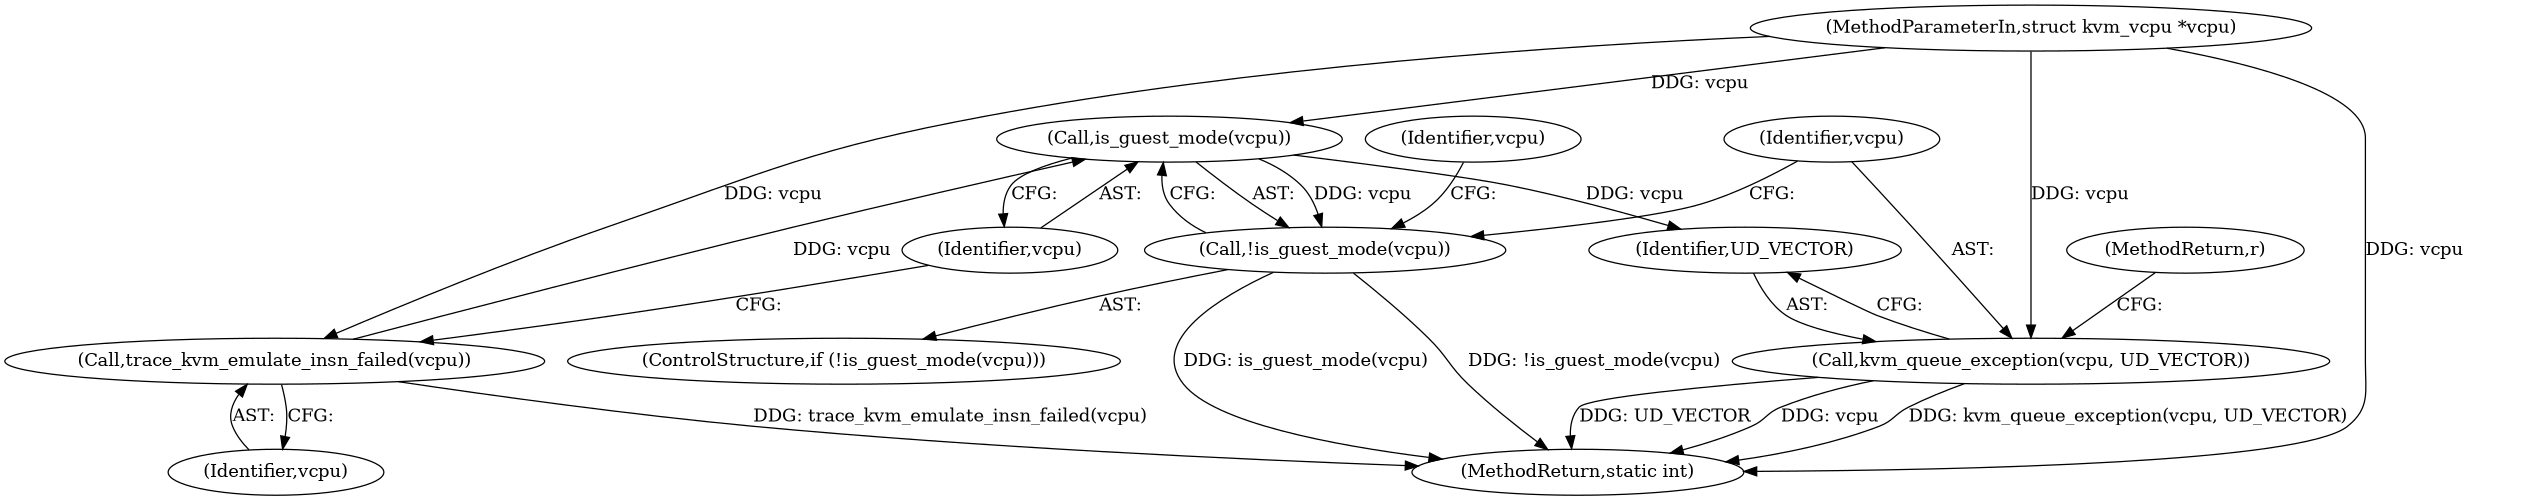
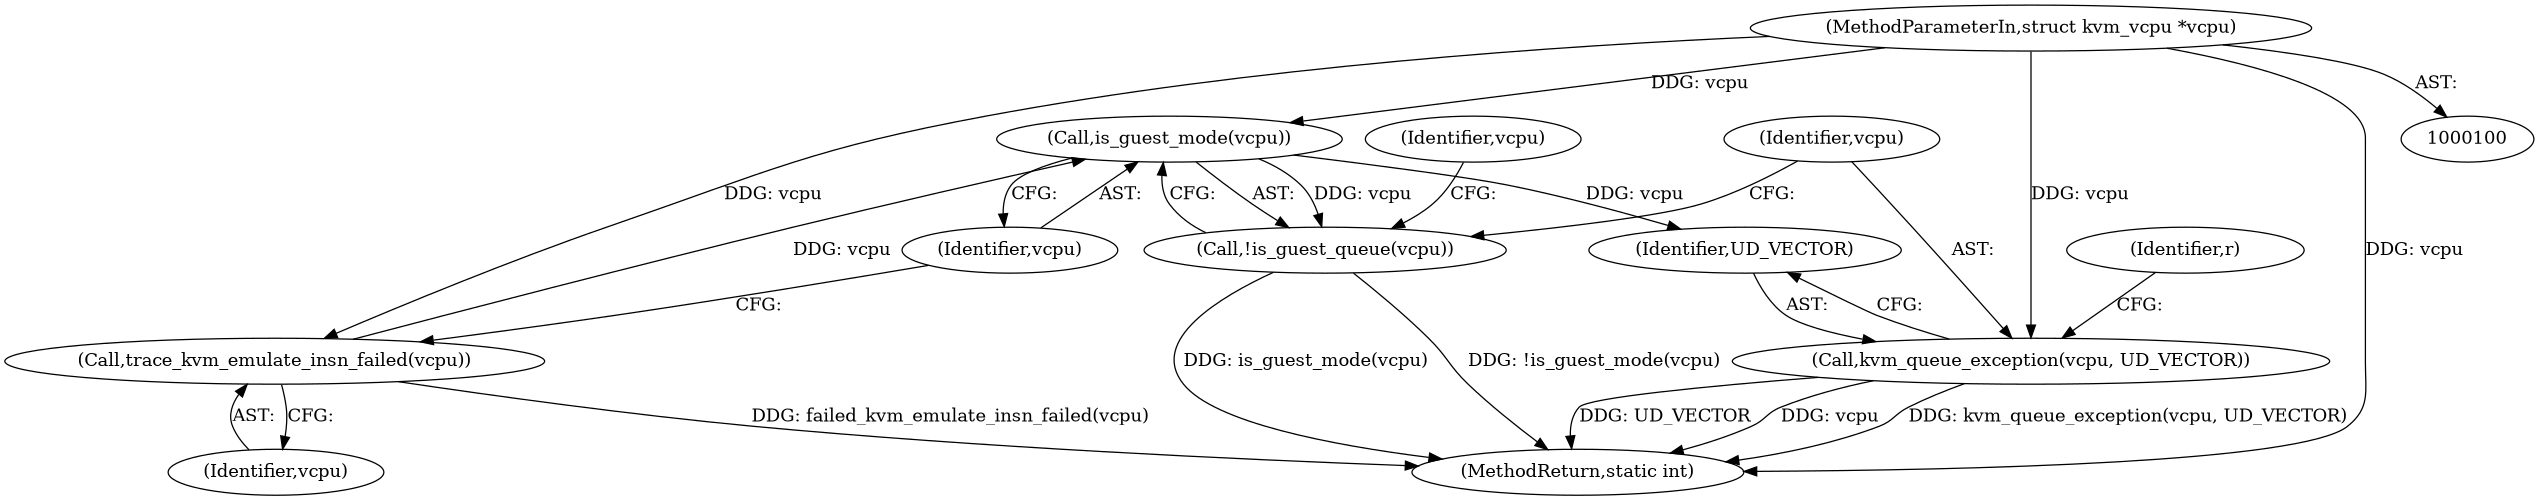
node "1000100": added
node "(Call,!is_guest_mode(vcpu))": label "(Call,!is_guest_mode(vcpu))" -> "(Call,!is_guest_queue(vcpu))"
node "(MethodReturn,r)": label "(MethodReturn,r)" -> "(Identifier,r)"
node "(ControlStructure,if (!is_guest_mode(vcpu)))": removed
edge "(Call,trace_kvm_emulate_insn_failed(vcpu))" -> "(MethodReturn,static int)": label "DDG: trace_kvm_emulate_insn_failed(vcpu)" -> "DDG: failed_kvm_emulate_insn_failed(vcpu)"
